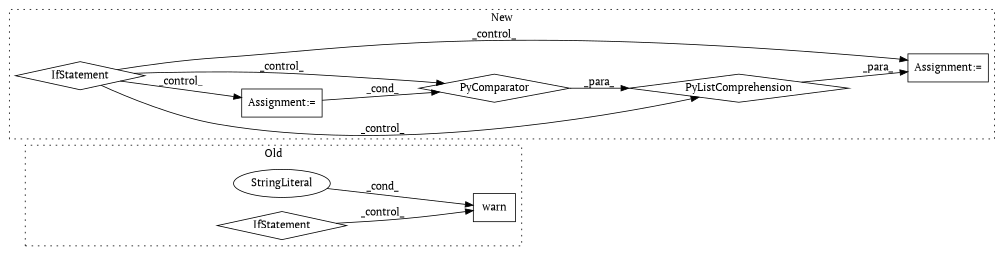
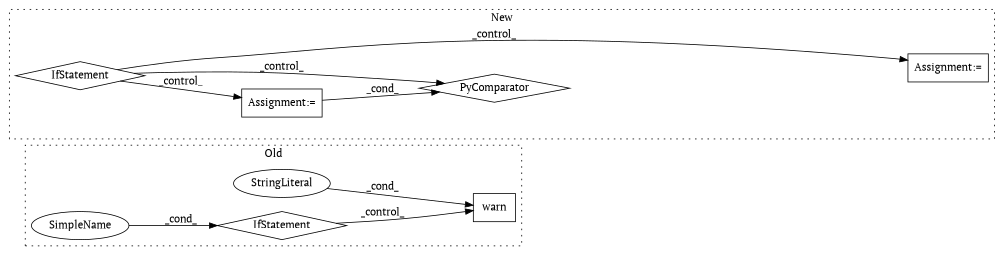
node "PyListComprehension": removed
node "SimpleName": added
